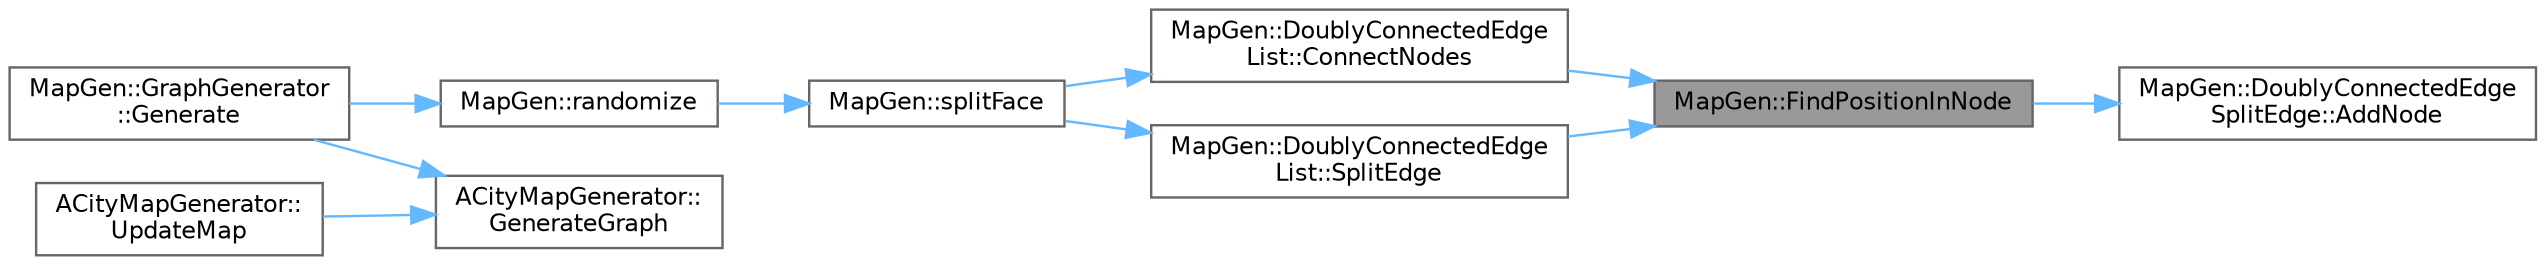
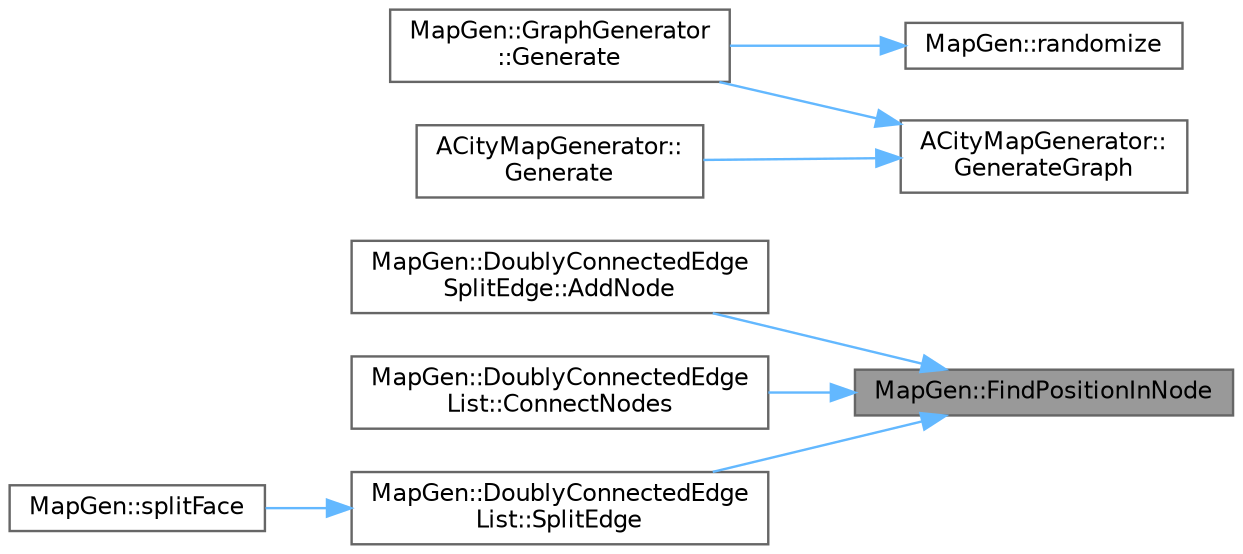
edge "MapGen::splitFace" -> "MapGen::DoublyConnectedEdge List::ConnectNodes": removed
edge "MapGen::randomize" -> "MapGen::splitFace": removed
edge "MapGen::FindPositionInNode" -> "MapGen::DoublyConnectedEdge SplitEdge::AddNode": reversed
node "ACityMapGenerator:: UpdateMap": label "ACityMapGenerator:: UpdateMap" -> "ACityMapGenerator:: Generate"
